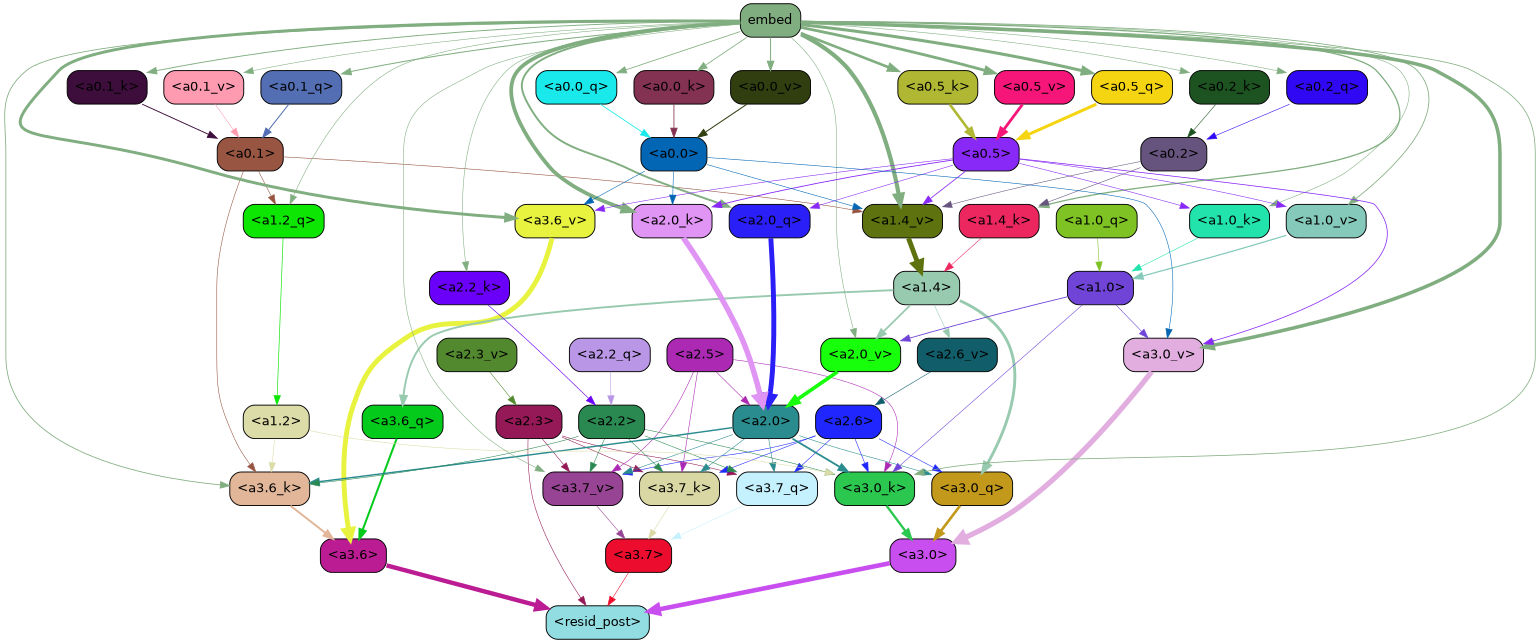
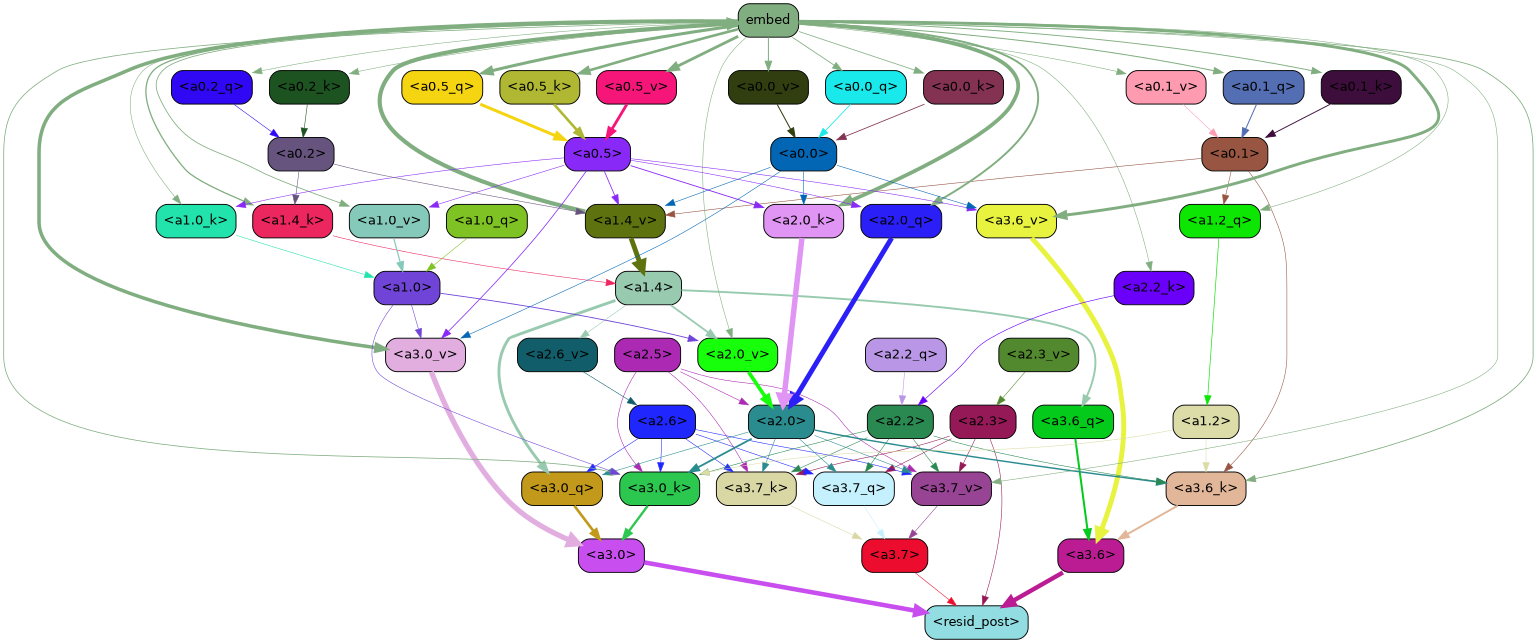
edge "embed" -> "<a1.4_v>": reversed
